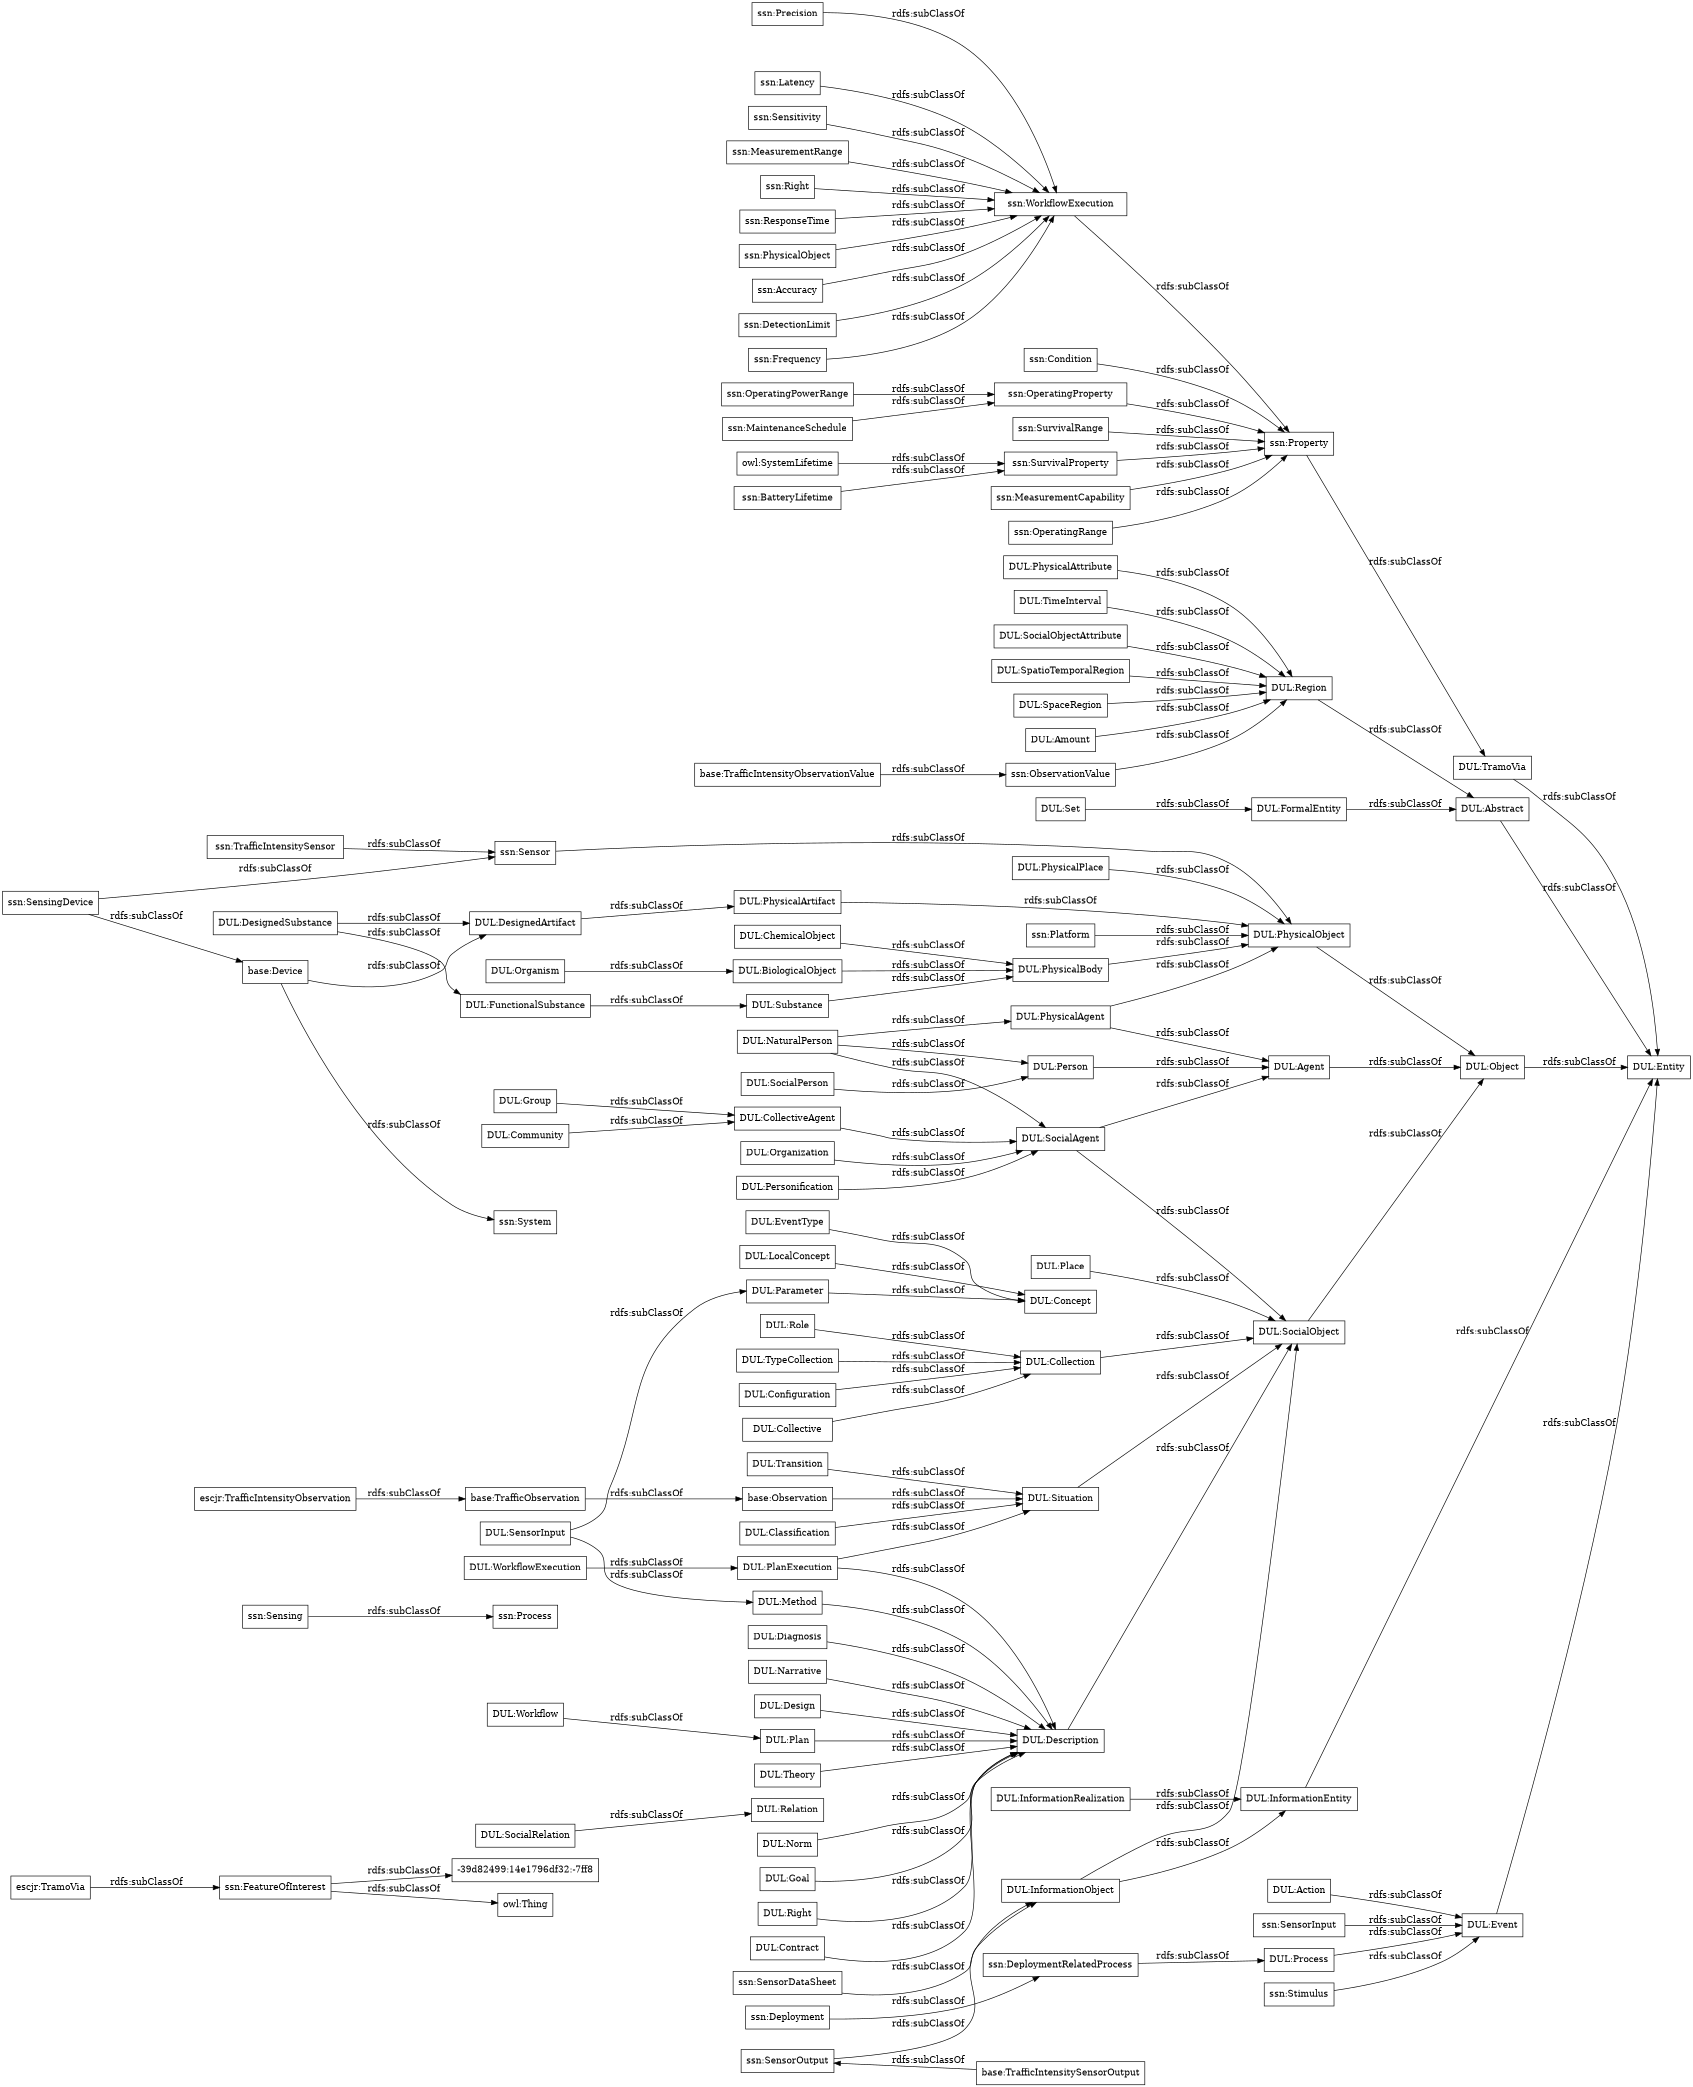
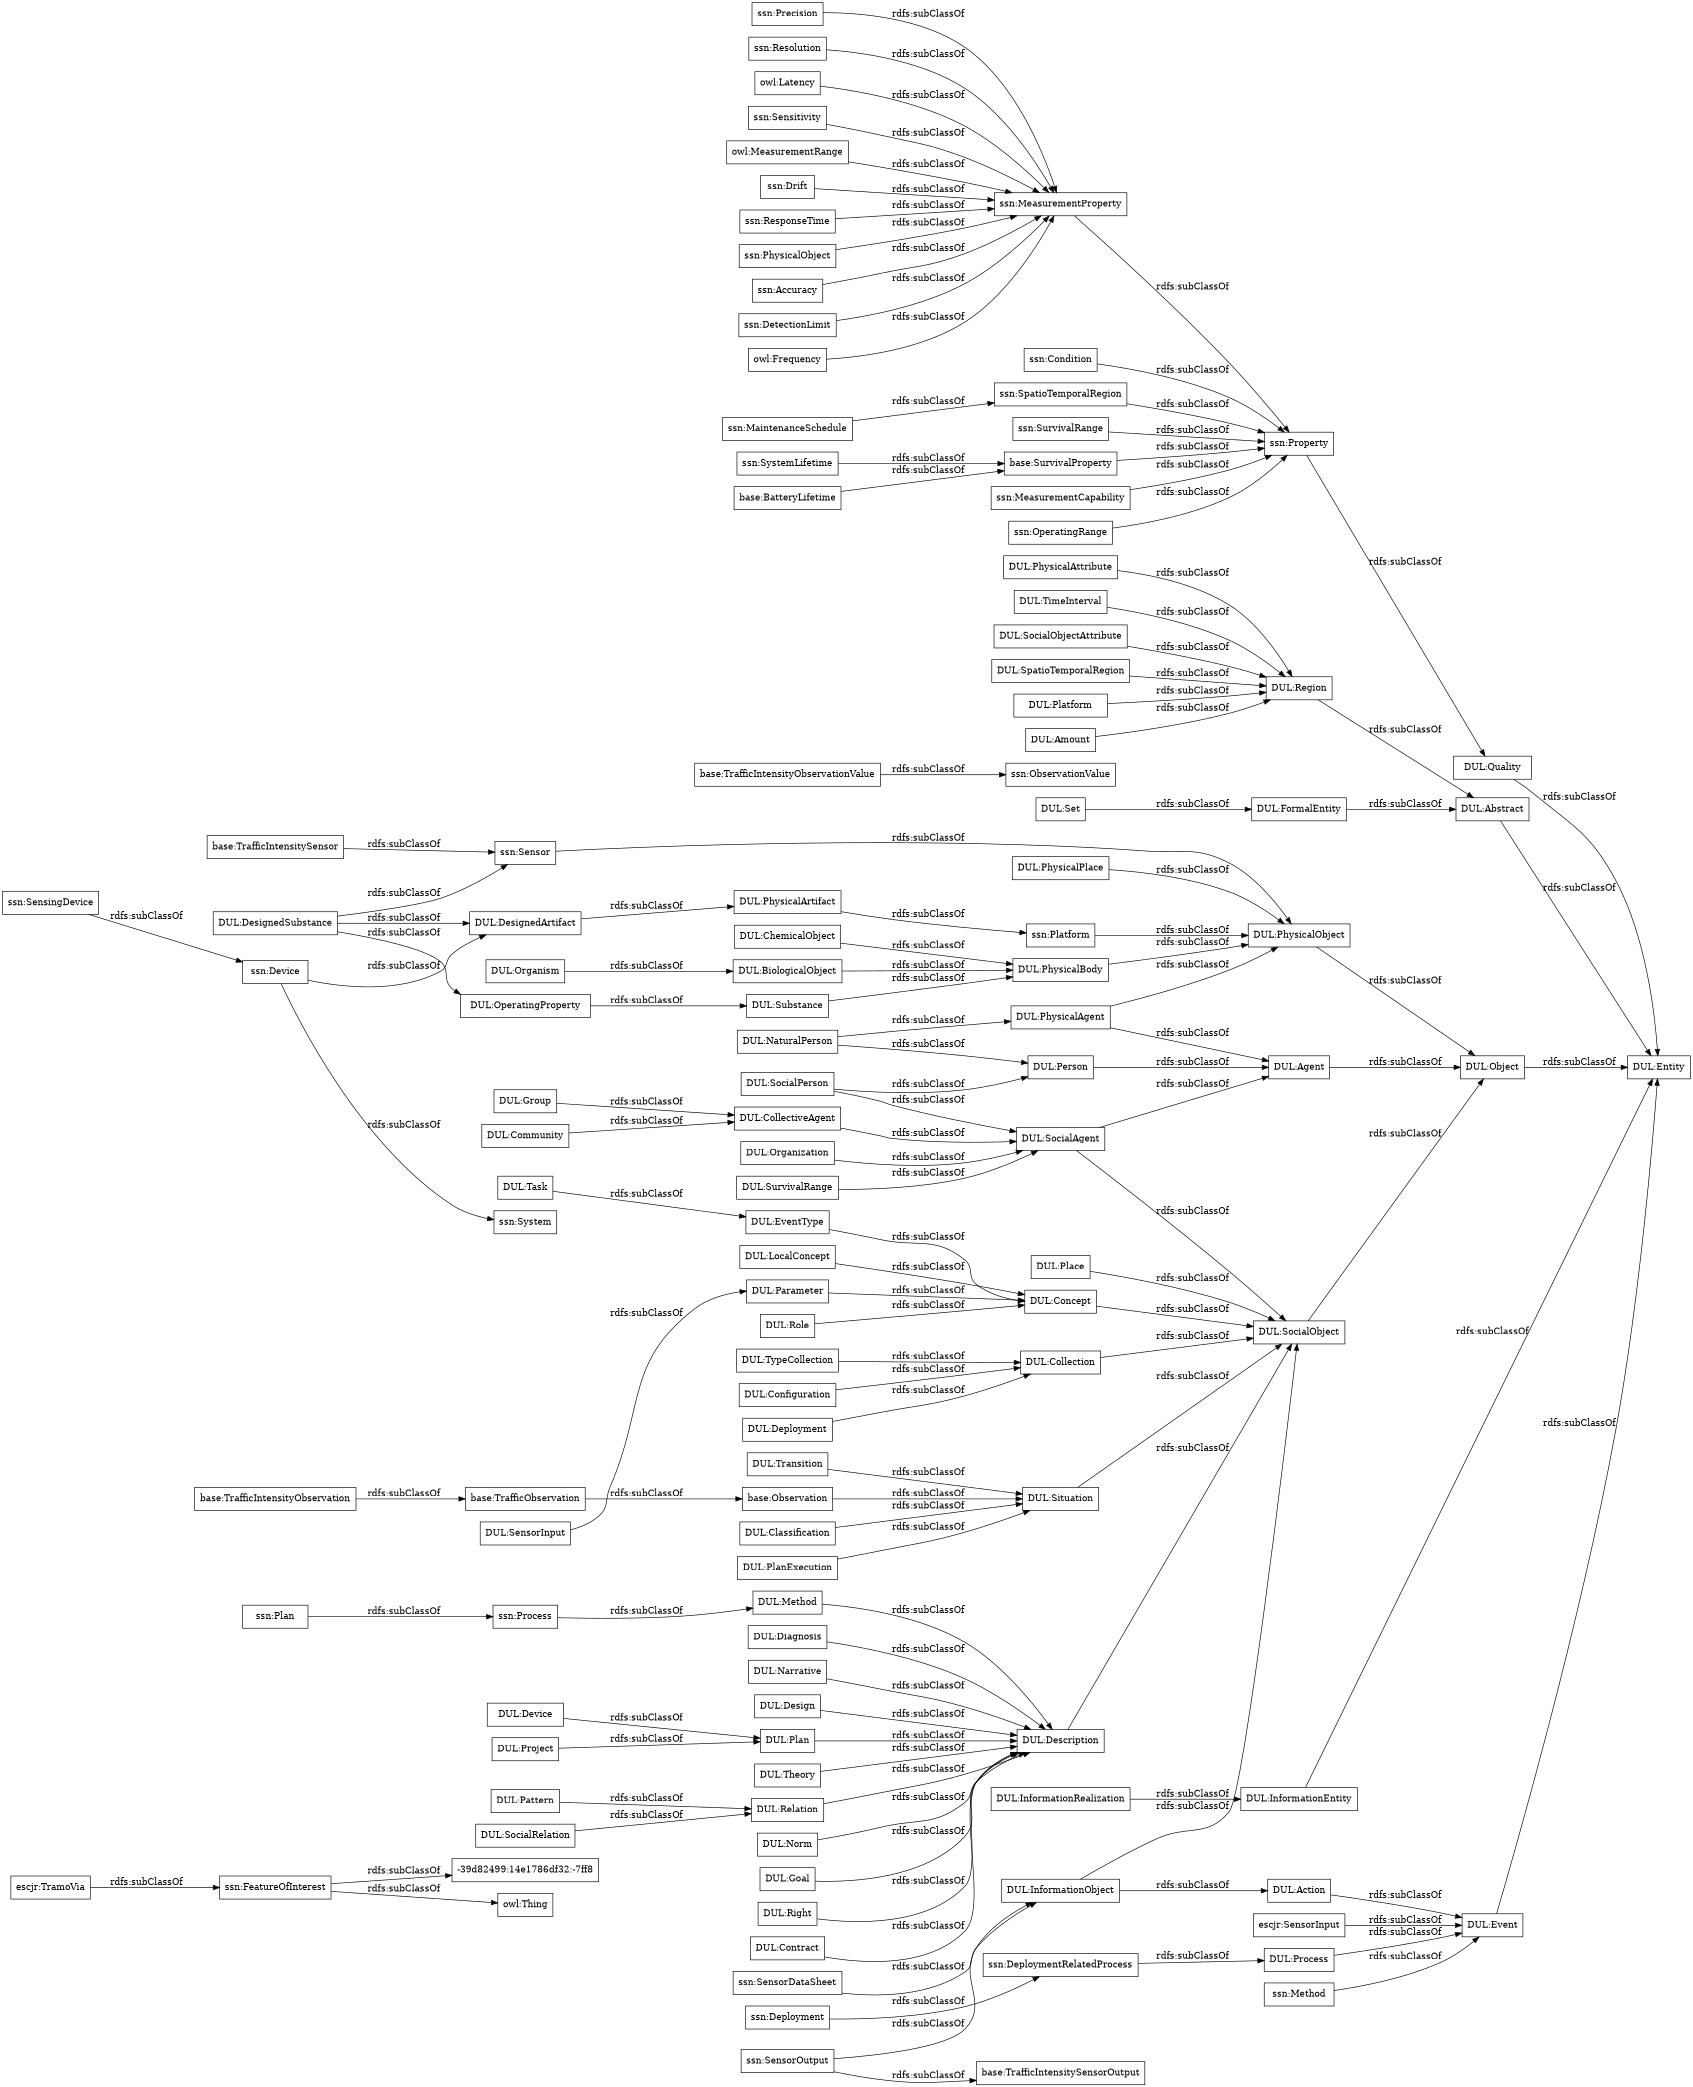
node "ssn:Resolution": added
node "ssn:Latency": label "ssn:Latency" -> "owl:Latency"
node "ssn:MeasurementRange": label "ssn:MeasurementRange" -> "owl:MeasurementRange"
node "ssn:Right": label "ssn:Right" -> "ssn:Drift"
node "ssn:WorkflowExecution": label "ssn:WorkflowExecution" -> "ssn:MeasurementProperty"
node "ssn:Frequency": label "ssn:Frequency" -> "owl:Frequency"
node "ssn:OperatingPowerRange": removed
node "ssn:OperatingProperty": label "ssn:OperatingProperty" -> "ssn:SpatioTemporalRegion"
node "owl:SystemLifetime": label "owl:SystemLifetime" -> "ssn:SystemLifetime"
node "ssn:SurvivalProperty": label "ssn:SurvivalProperty" -> "base:SurvivalProperty"
node "ssn:BatteryLifetime": label "ssn:BatteryLifetime" -> "base:BatteryLifetime"
node "DUL:SpaceRegion": label "DUL:SpaceRegion" -> "DUL:Platform"
edge "ssn:ObservationValue" -> "DUL:Region": removed, label "rdfs:subClassOf"
node "DUL:TramoVia": label "DUL:TramoVia" -> "DUL:Quality"
node "ssn:TrafficIntensitySensor": label "ssn:TrafficIntensitySensor" -> "base:TrafficIntensitySensor"
edge "ssn:SensingDevice" -> "ssn:Sensor": now "DUL:DesignedSubstance" -> "ssn:Sensor"
edge "DUL:PhysicalArtifact" -> "DUL:PhysicalObject": now "DUL:PhysicalArtifact" -> "ssn:Platform"
node "base:Device": label "base:Device" -> "ssn:Device"
node "DUL:FunctionalSubstance": label "DUL:FunctionalSubstance" -> "DUL:OperatingProperty"
edge "DUL:NaturalPerson" -> "DUL:SocialAgent": now "DUL:SocialPerson" -> "DUL:SocialAgent"
node "DUL:Task": added
node "DUL:Personification": label "DUL:Personification" -> "DUL:SurvivalRange"
edge "DUL:Concept" -> "DUL:SocialObject": added, label "rdfs:subClassOf"
edge "DUL:Role" -> "DUL:Collection": now "DUL:Role" -> "DUL:Concept"
node "DUL:Collective": label "DUL:Collective" -> "DUL:Deployment"
node "escjr:TrafficIntensityObservation": label "escjr:TrafficIntensityObservation" -> "base:TrafficIntensityObservation"
node "DUL:WorkflowExecution": removed
edge "DUL:SensorInput" -> "DUL:Method": now "ssn:Process" -> "DUL:Method"
edge "DUL:PlanExecution" -> "DUL:Description": now "DUL:Relation" -> "DUL:Description"
node "ssn:Sensing": label "ssn:Sensing" -> "ssn:Plan"
node "DUL:Workflow": label "DUL:Workflow" -> "DUL:Device"
node "DUL:Project": added
node "DUL:Pattern": added
edge "DUL:InformationObject" -> "DUL:InformationEntity": now "DUL:InformationObject" -> "DUL:Action"
node "-39d82499:14e1796df32:-7ff8": label "-39d82499:14e1796df32:-7ff8" -> "-39d82499:14e1786df32:-7ff8"
node "ssn:SensorInput": label "ssn:SensorInput" -> "escjr:SensorInput"
node "ssn:Stimulus": label "ssn:Stimulus" -> "ssn:Method"
edge "base:TrafficIntensitySensorOutput" -> "ssn:SensorOutput": reversed
